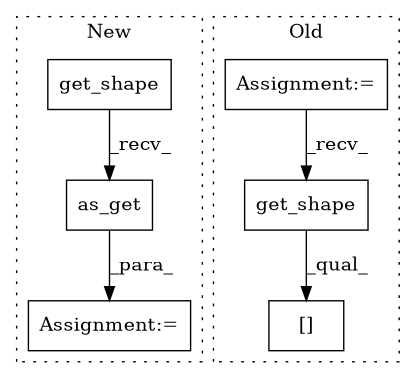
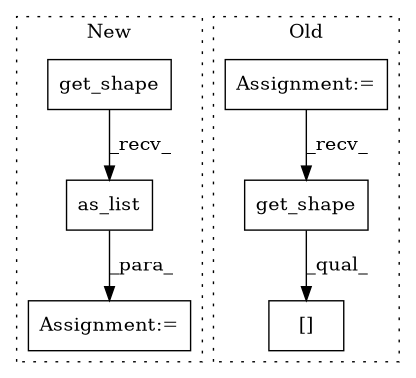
node "as_get": label "as_get" -> "as_list"
